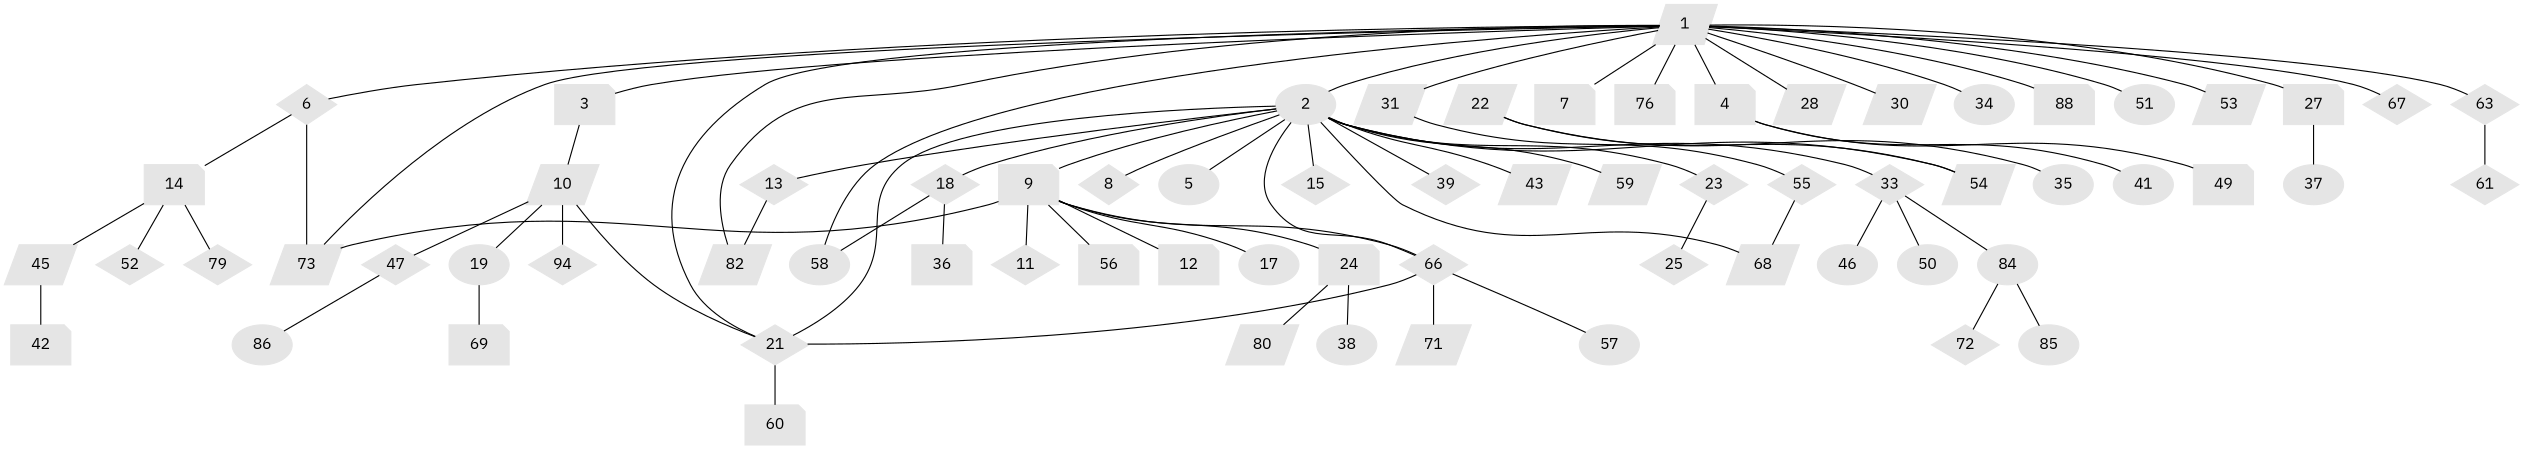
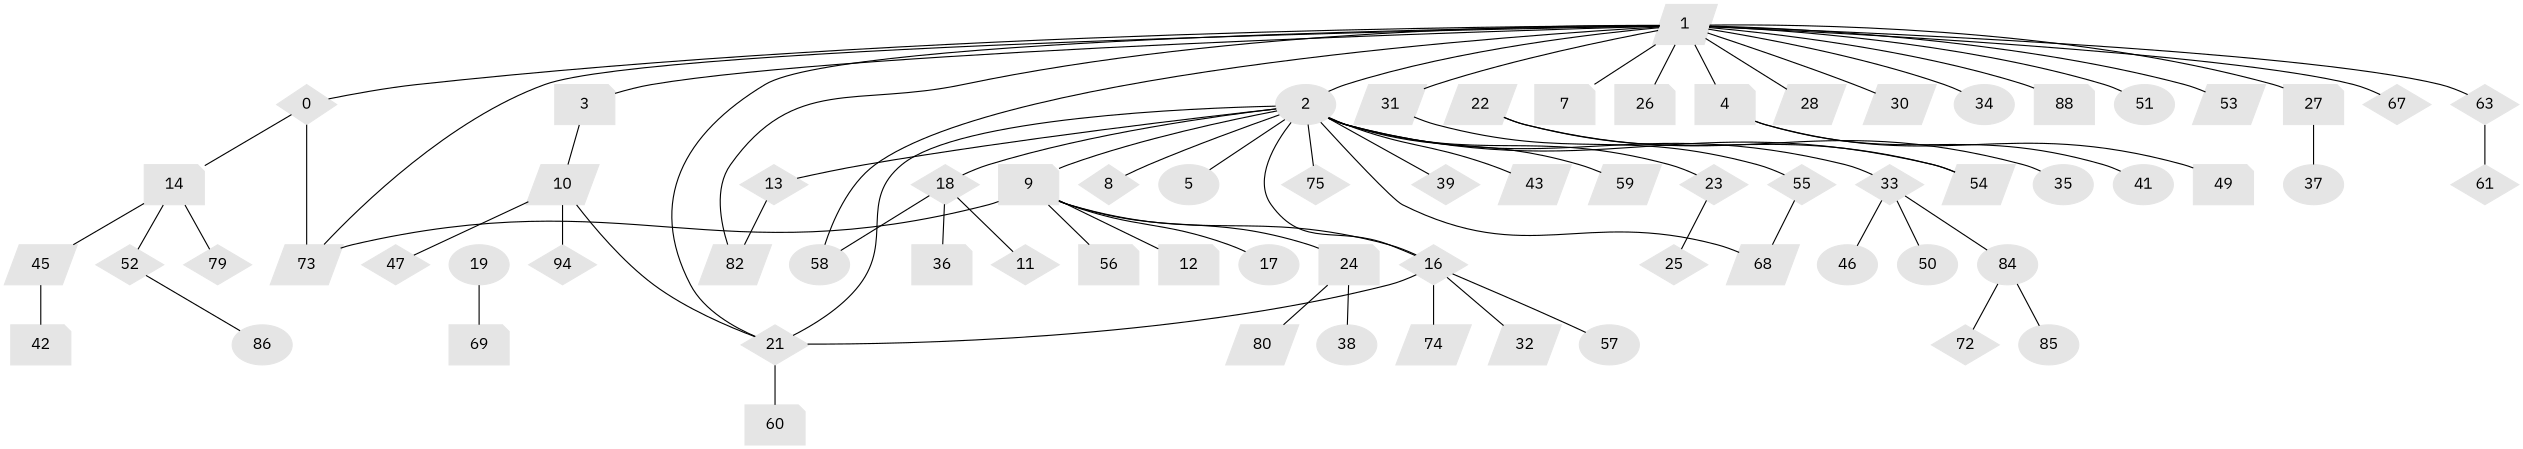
node "6": label "6" -> "0"
node "76": label "76" -> "26"
node "15": label "15" -> "75"
edge "9" -- "11": now "18" -- "11"
edge "10" -- "19": removed
node "66": label "66" -> "16"
edge "47" -- "86": now "52" -- "86"
node "71": label "71" -> "74"
node "32": added
